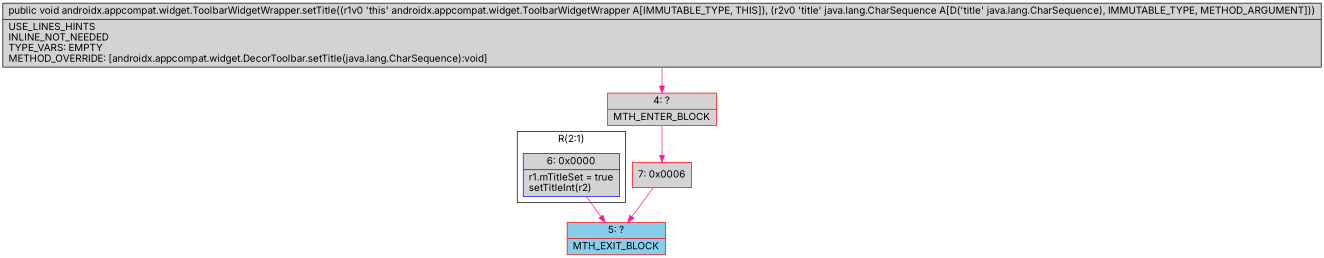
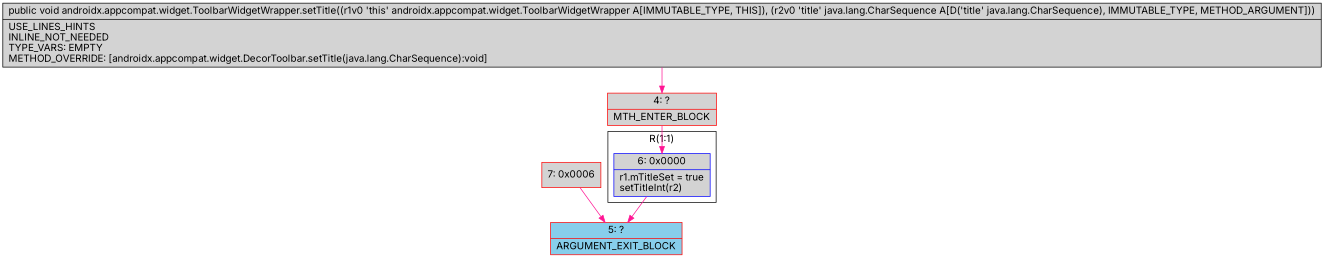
cluster "R(2:1)": label "R(2:1)" -> "R(1:1)"
edge "4: ?" -> "7: 0x0006": now "4: ?" -> "6: 0x0000"
node "5: ?": text "MTH_EXIT_BLOCK" -> "ARGUMENT_EXIT_BLOCK"
